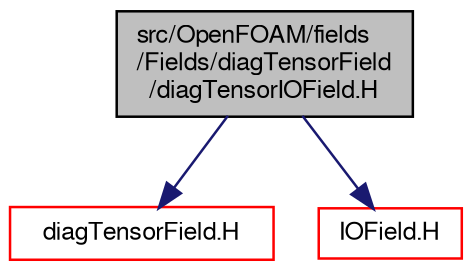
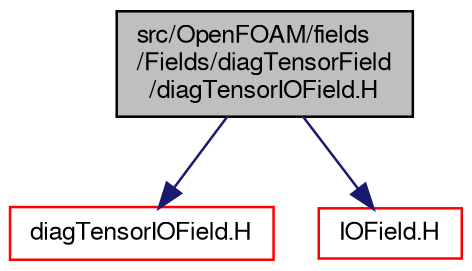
node "diagTensorField.H": label "diagTensorField.H" -> "diagTensorIOField.H"
